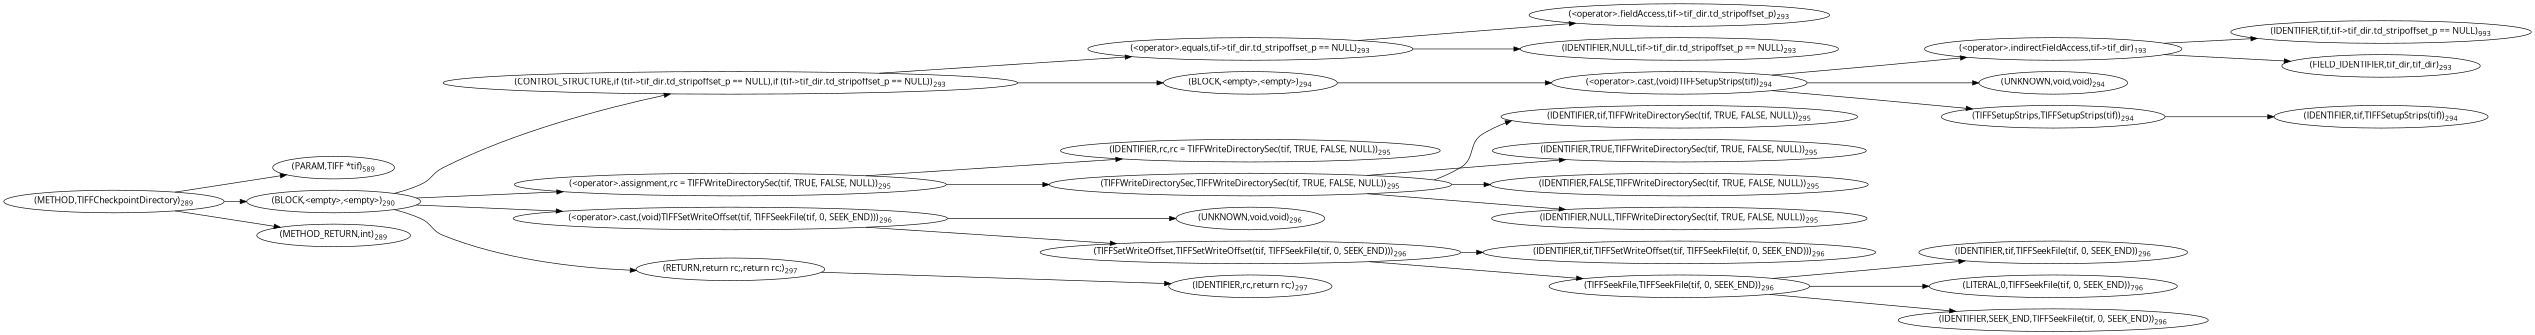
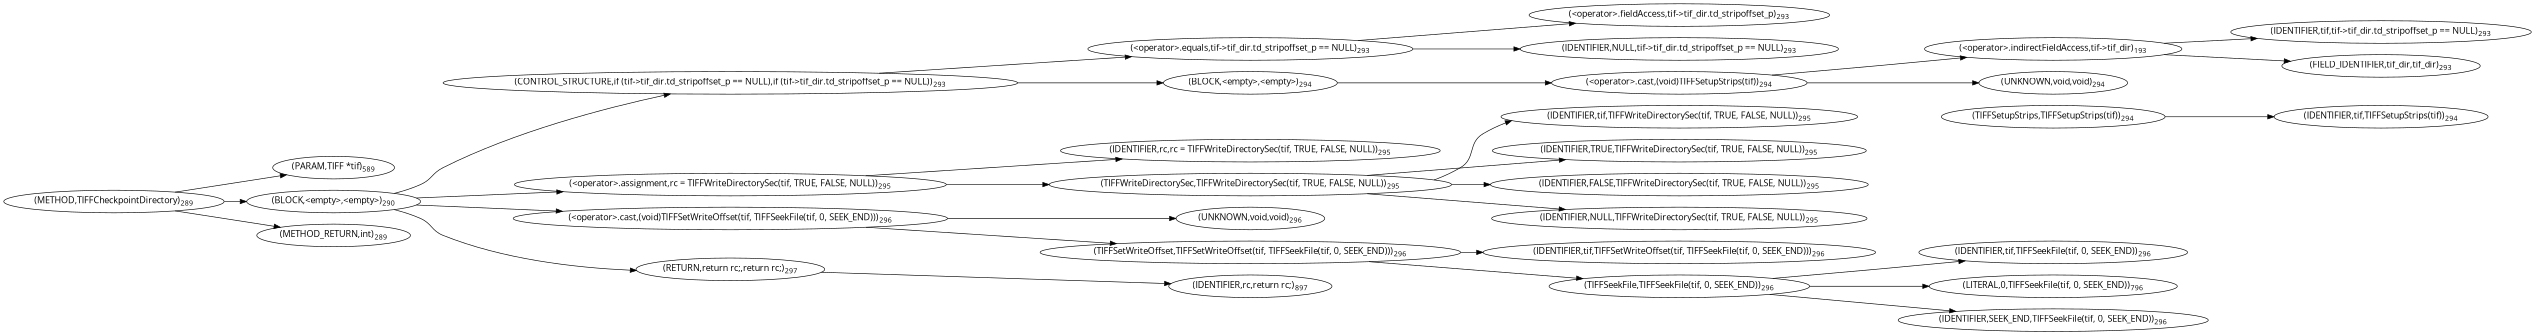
node "(IDENTIFIER,tif,tif->tif_dir.td_stripoffset_p == NULL)": text "993" -> "293"
edge "(<operator>.cast,(void)TIFFSetupStrips(tif))" -> "(TIFFSetupStrips,TIFFSetupStrips(tif))": removed
node "(IDENTIFIER,rc,return rc;)": text "297" -> "897"
